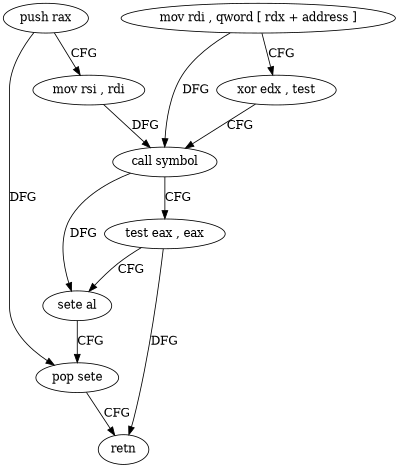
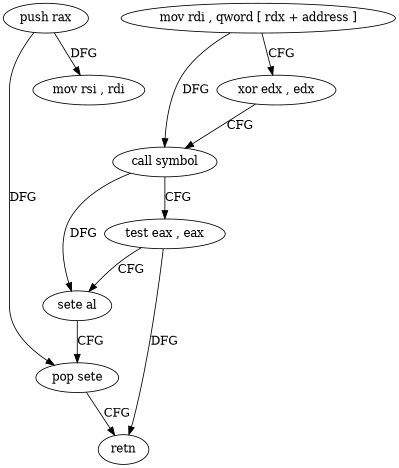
edge "push rax" -> "mov rsi , rdi": label "CFG" -> "DFG"
node "xor edx , test": label "xor edx , test" -> "xor edx , edx"
edge "mov rsi , rdi" -> "call symbol": removed, label "DFG"
